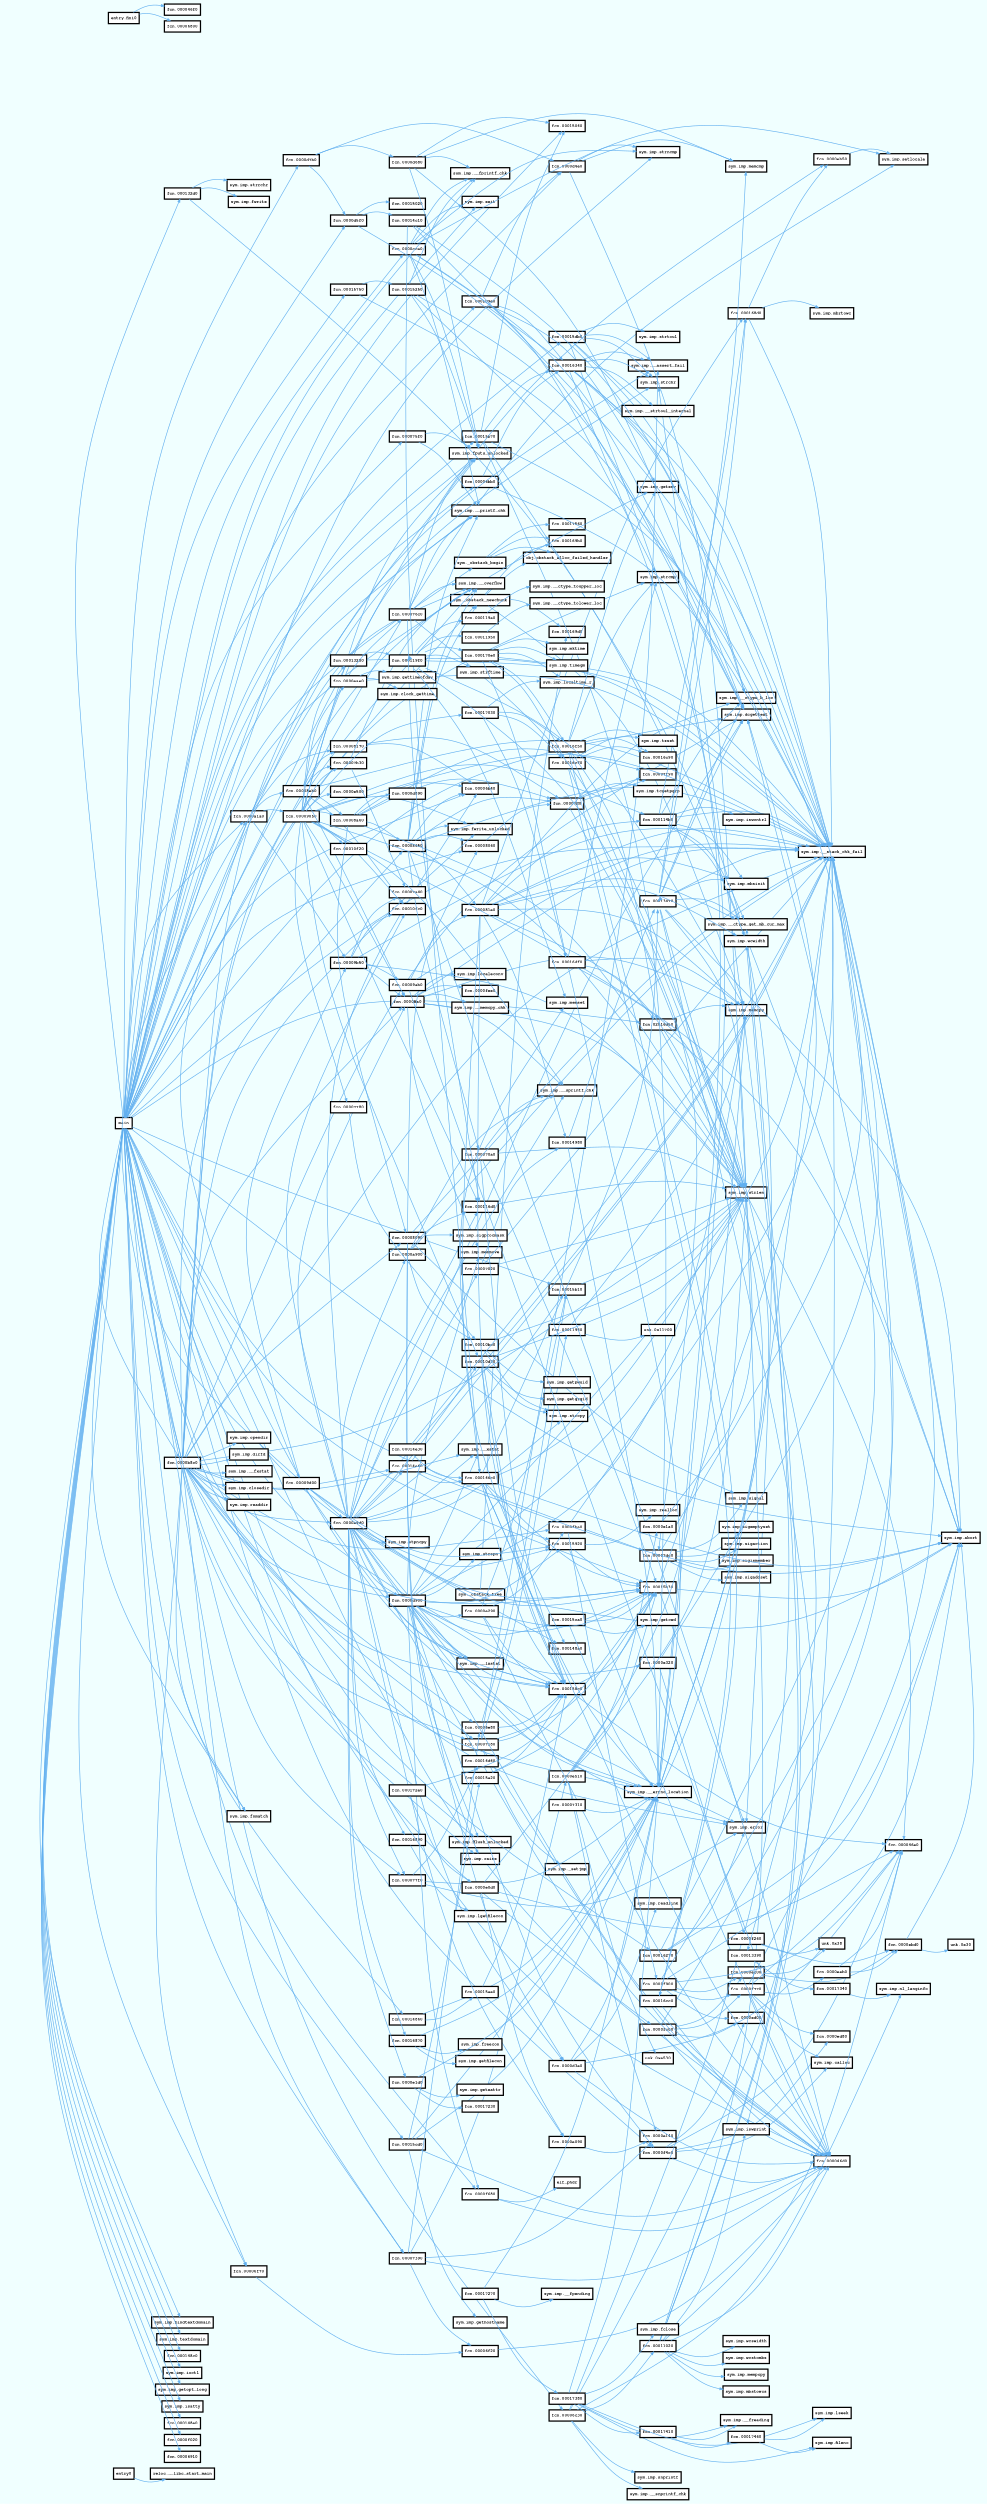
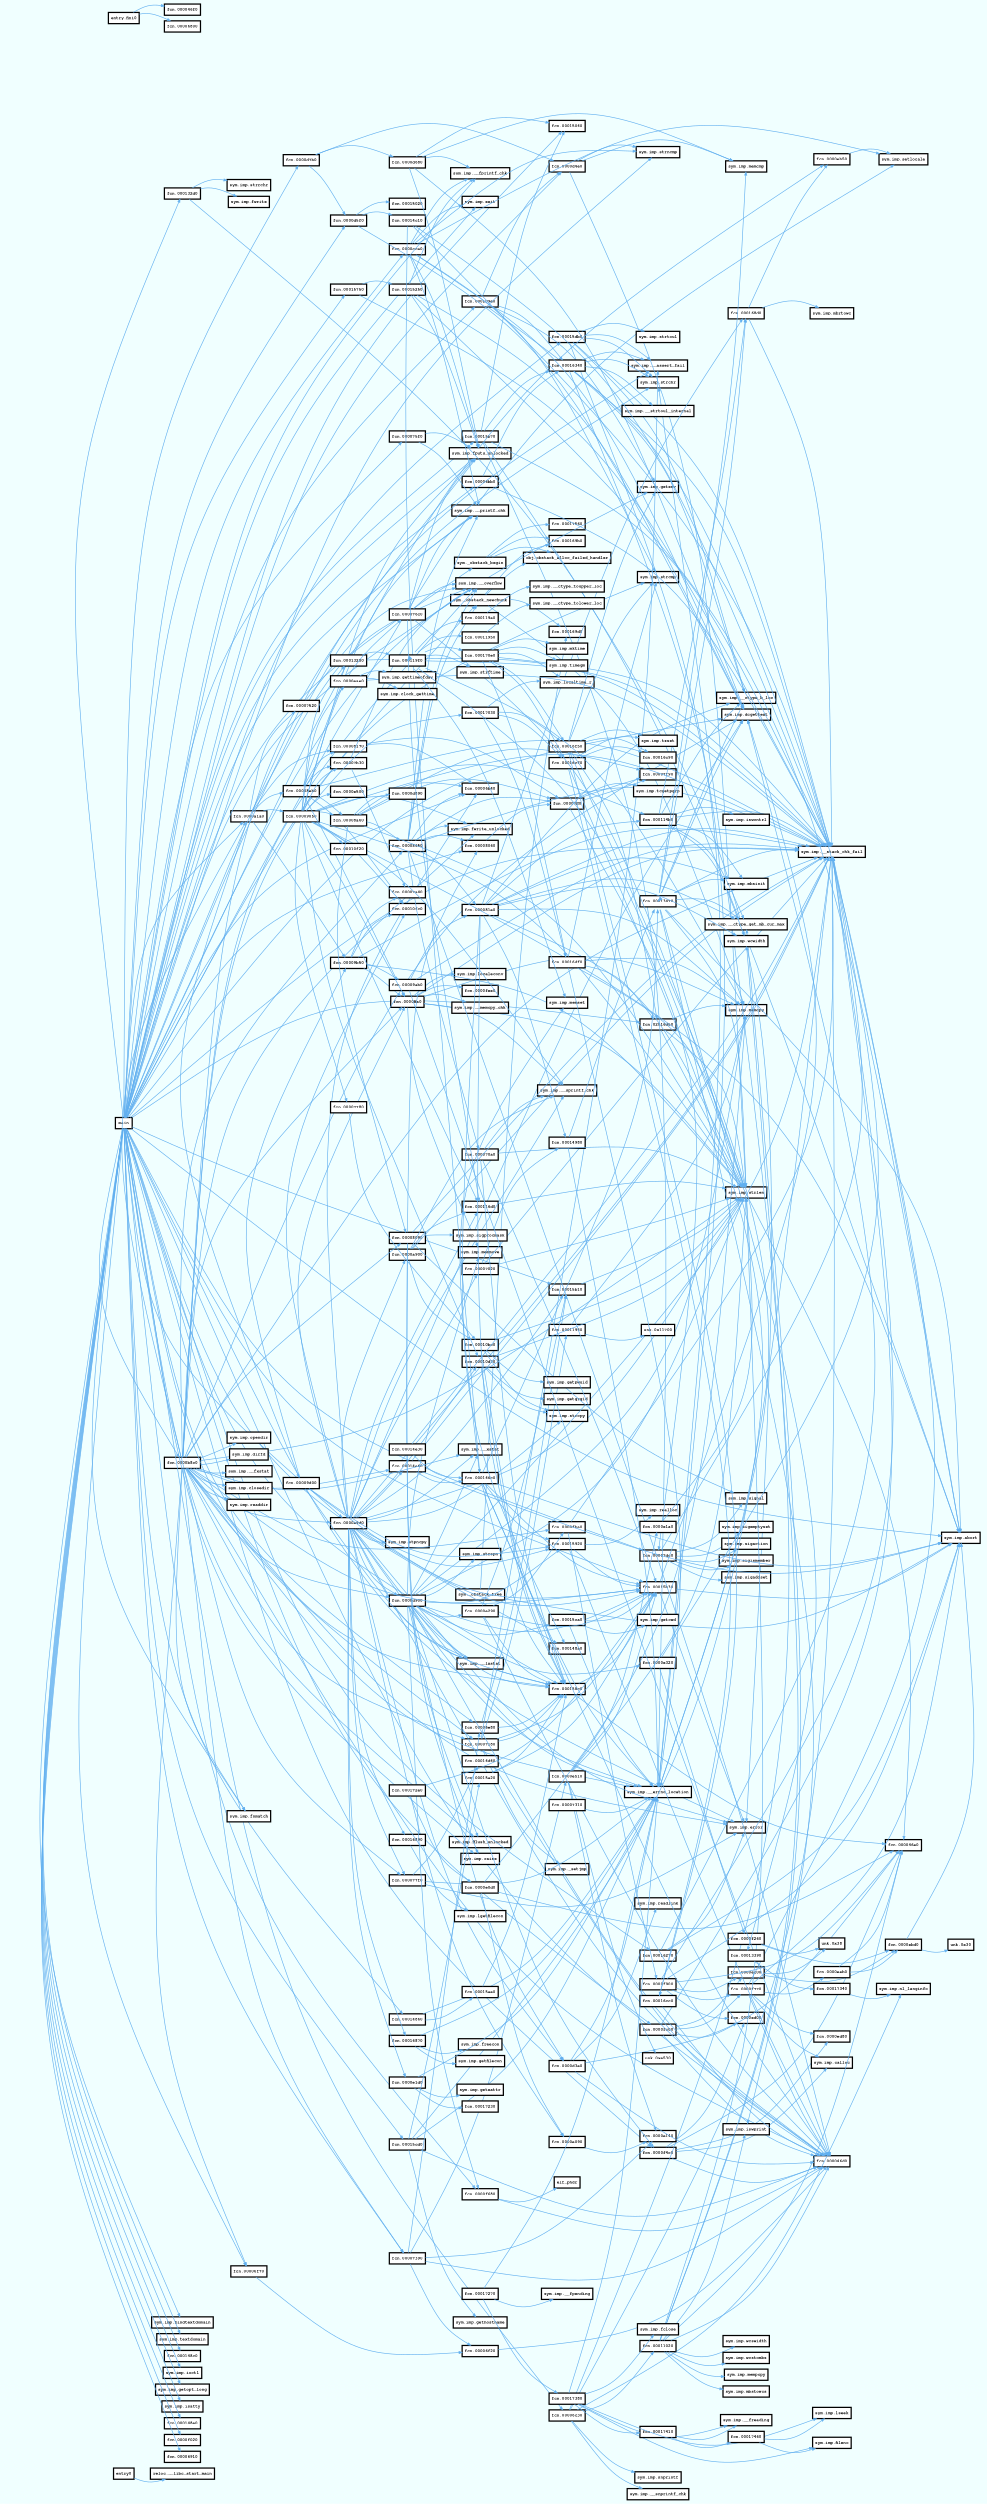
node "fcn.00007520": added
